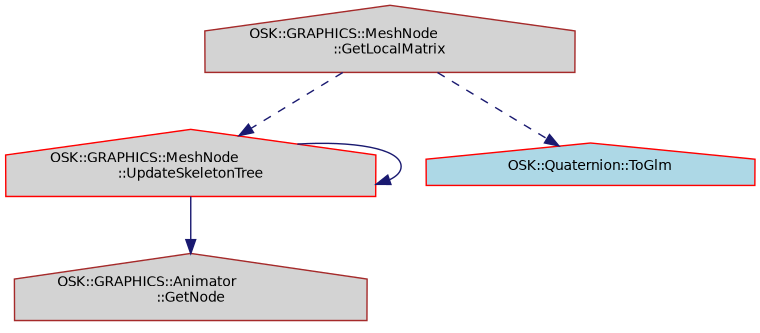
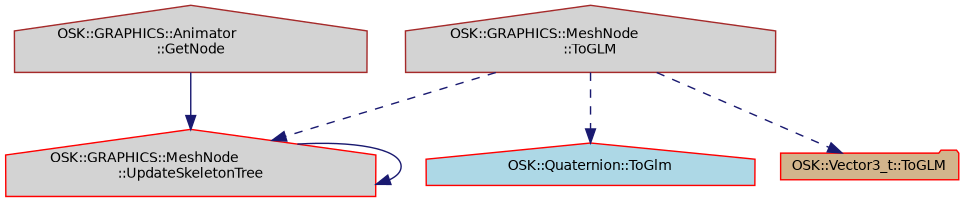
node "OSK::GRAPHICS::MeshNode ::GetLocalMatrix": label "OSK::GRAPHICS::MeshNode ::GetLocalMatrix" -> "OSK::GRAPHICS::MeshNode ::ToGLM"
node "OSK::Vector3_t::ToGLM": added
edge "OSK::GRAPHICS::MeshNode ::UpdateSkeletonTree" -> "OSK::GRAPHICS::Animator ::GetNode": reversed
